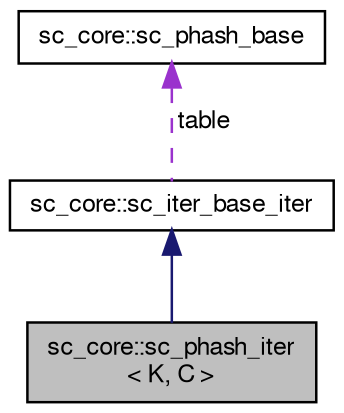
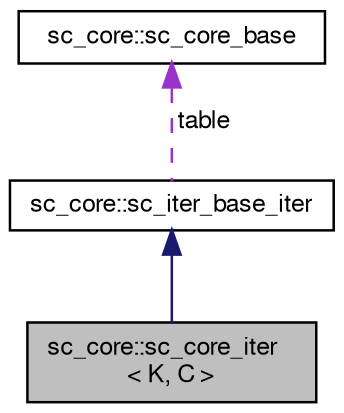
node "sc_core::sc_phash_base": label "sc_core::sc_phash_base" -> "sc_core::sc_core_base"
node "sc_core::sc_phash_iter < K, C >": label "sc_core::sc_phash_iter < K, C >" -> "sc_core::sc_core_iter < K, C >"
